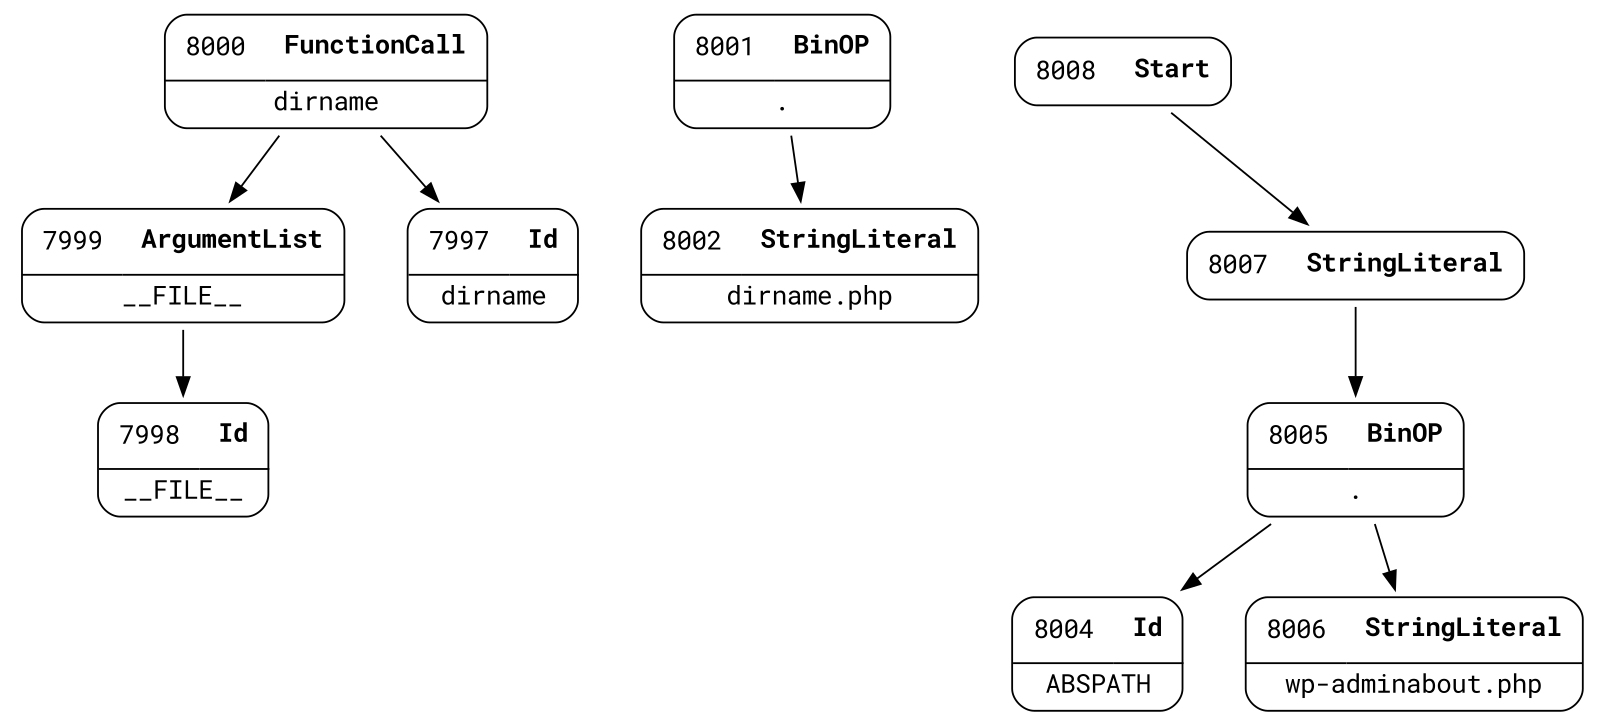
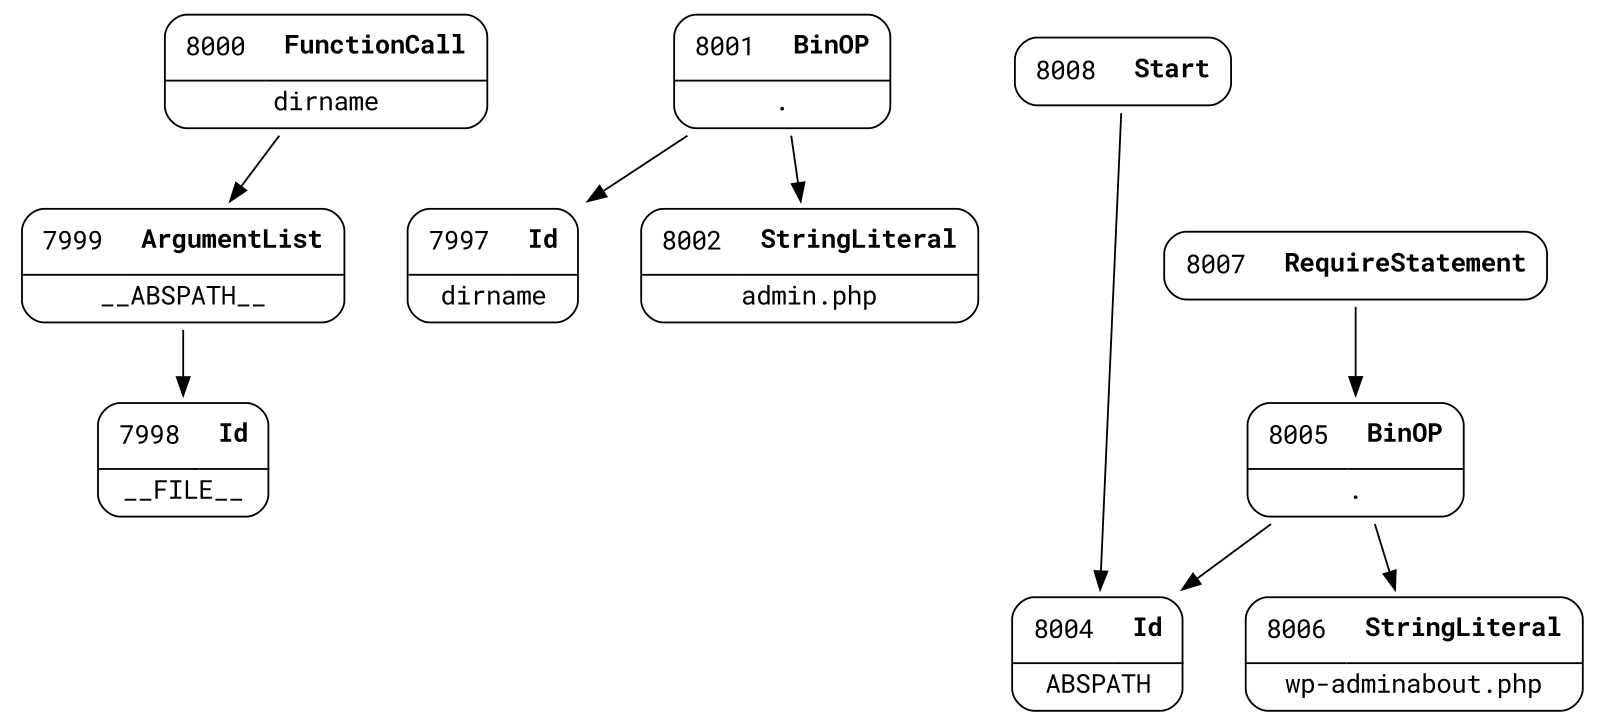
edge "8000" -> "7997": now "8001" -> "7997"
edge "8008" -> "8007": now "8008" -> "8004"
node "8007": text "StringLiteral" -> "RequireStatement"
node "7999": text "__FILE__" -> "__ABSPATH__"
node "8002": text "dirname.php" -> "admin.php"
